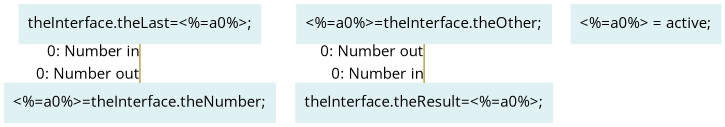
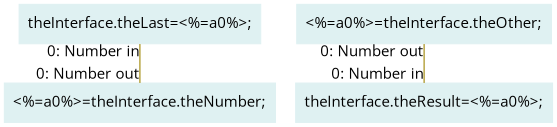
node "<%=a0%> = active;": removed
